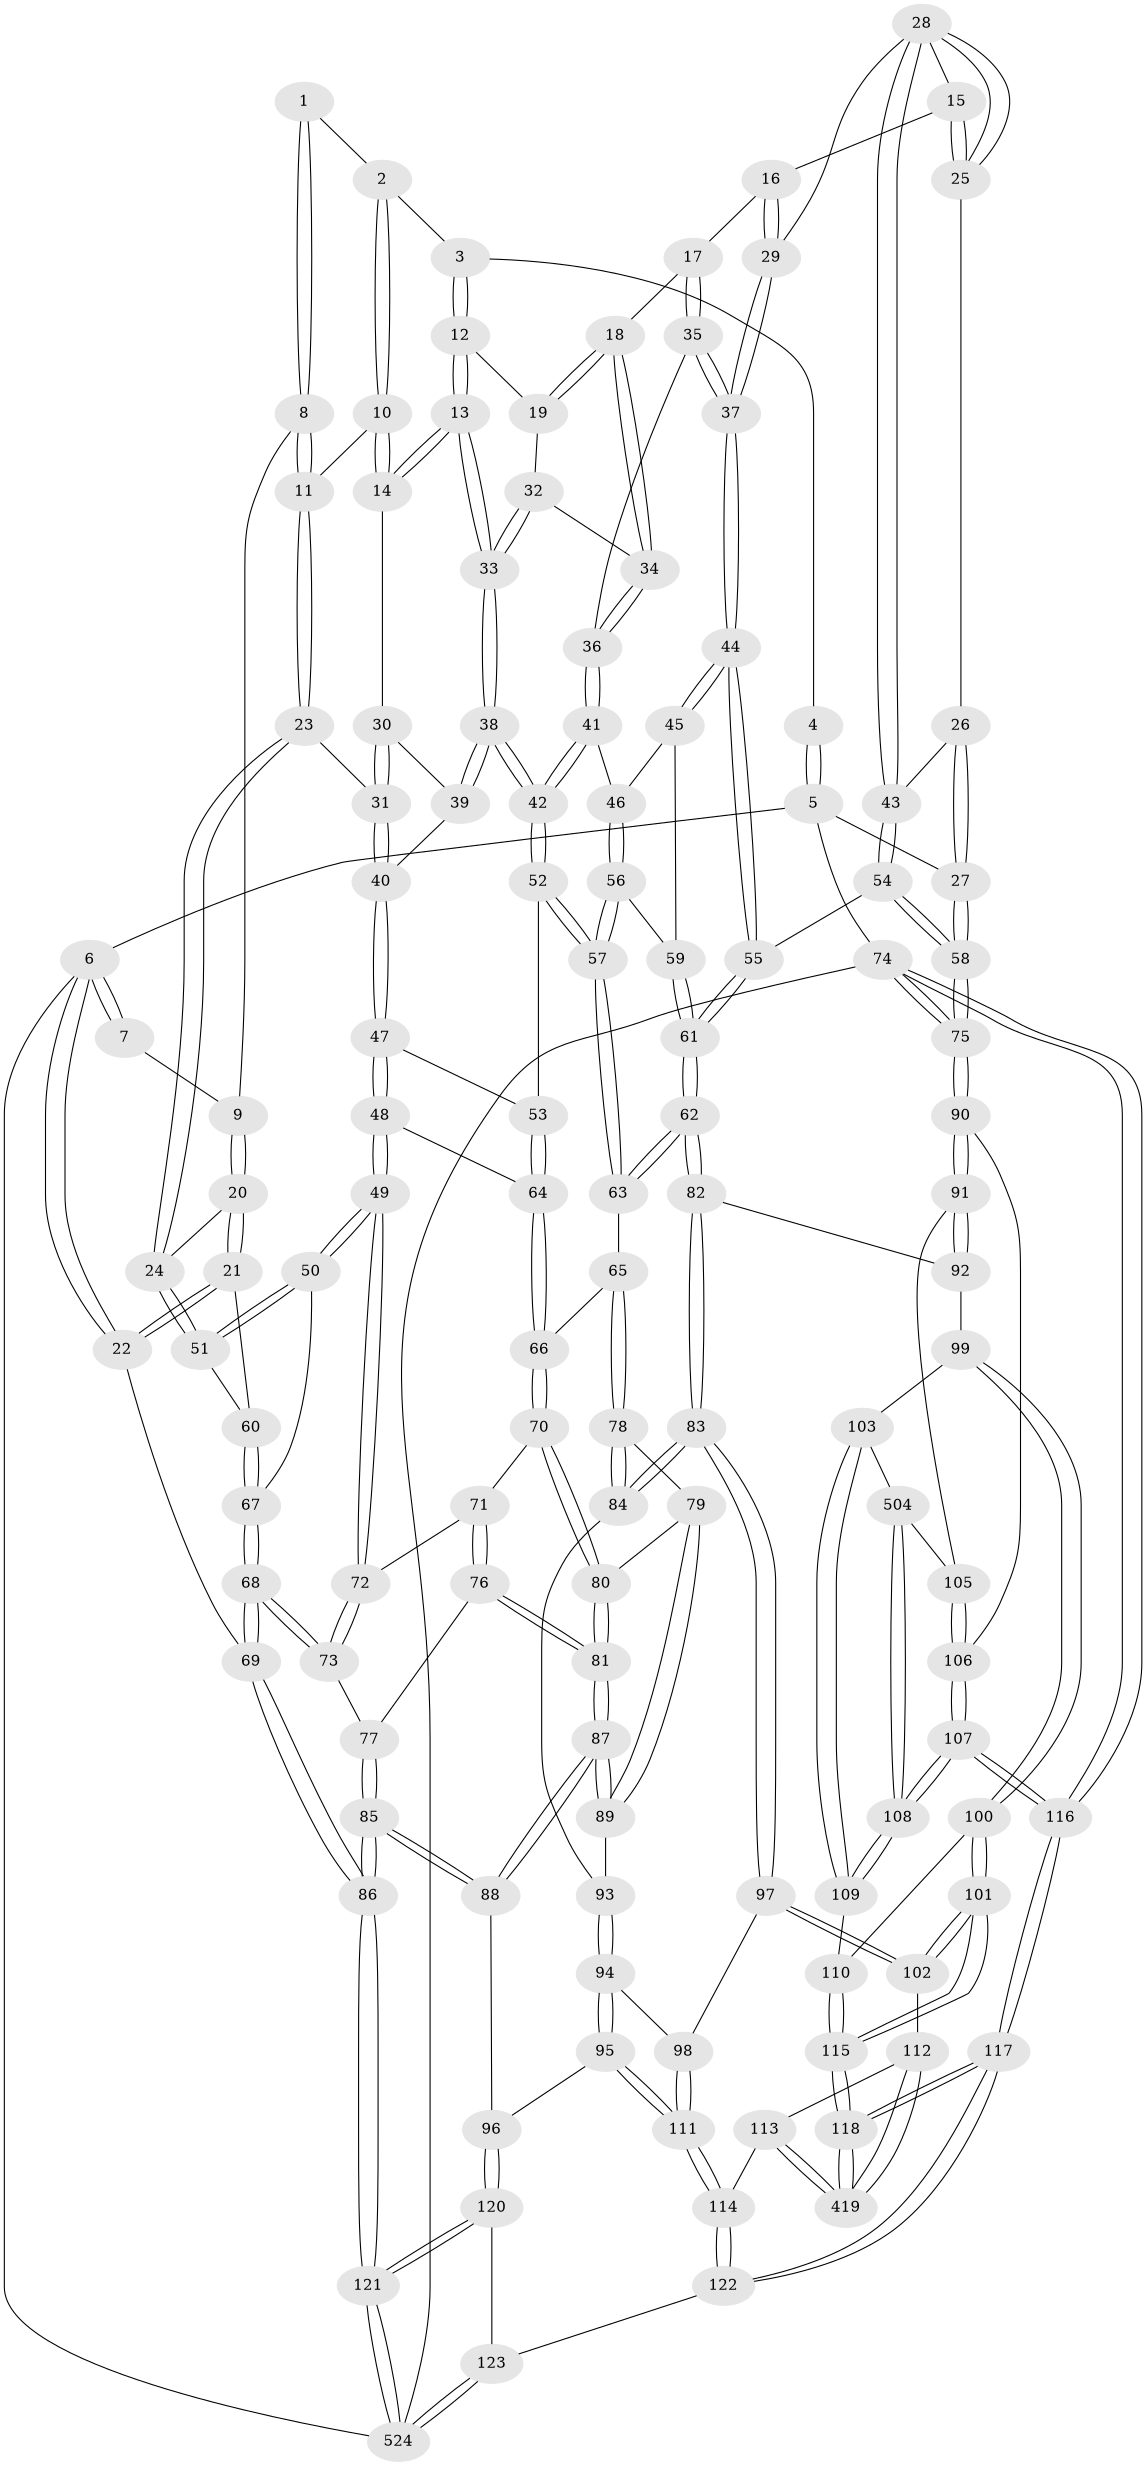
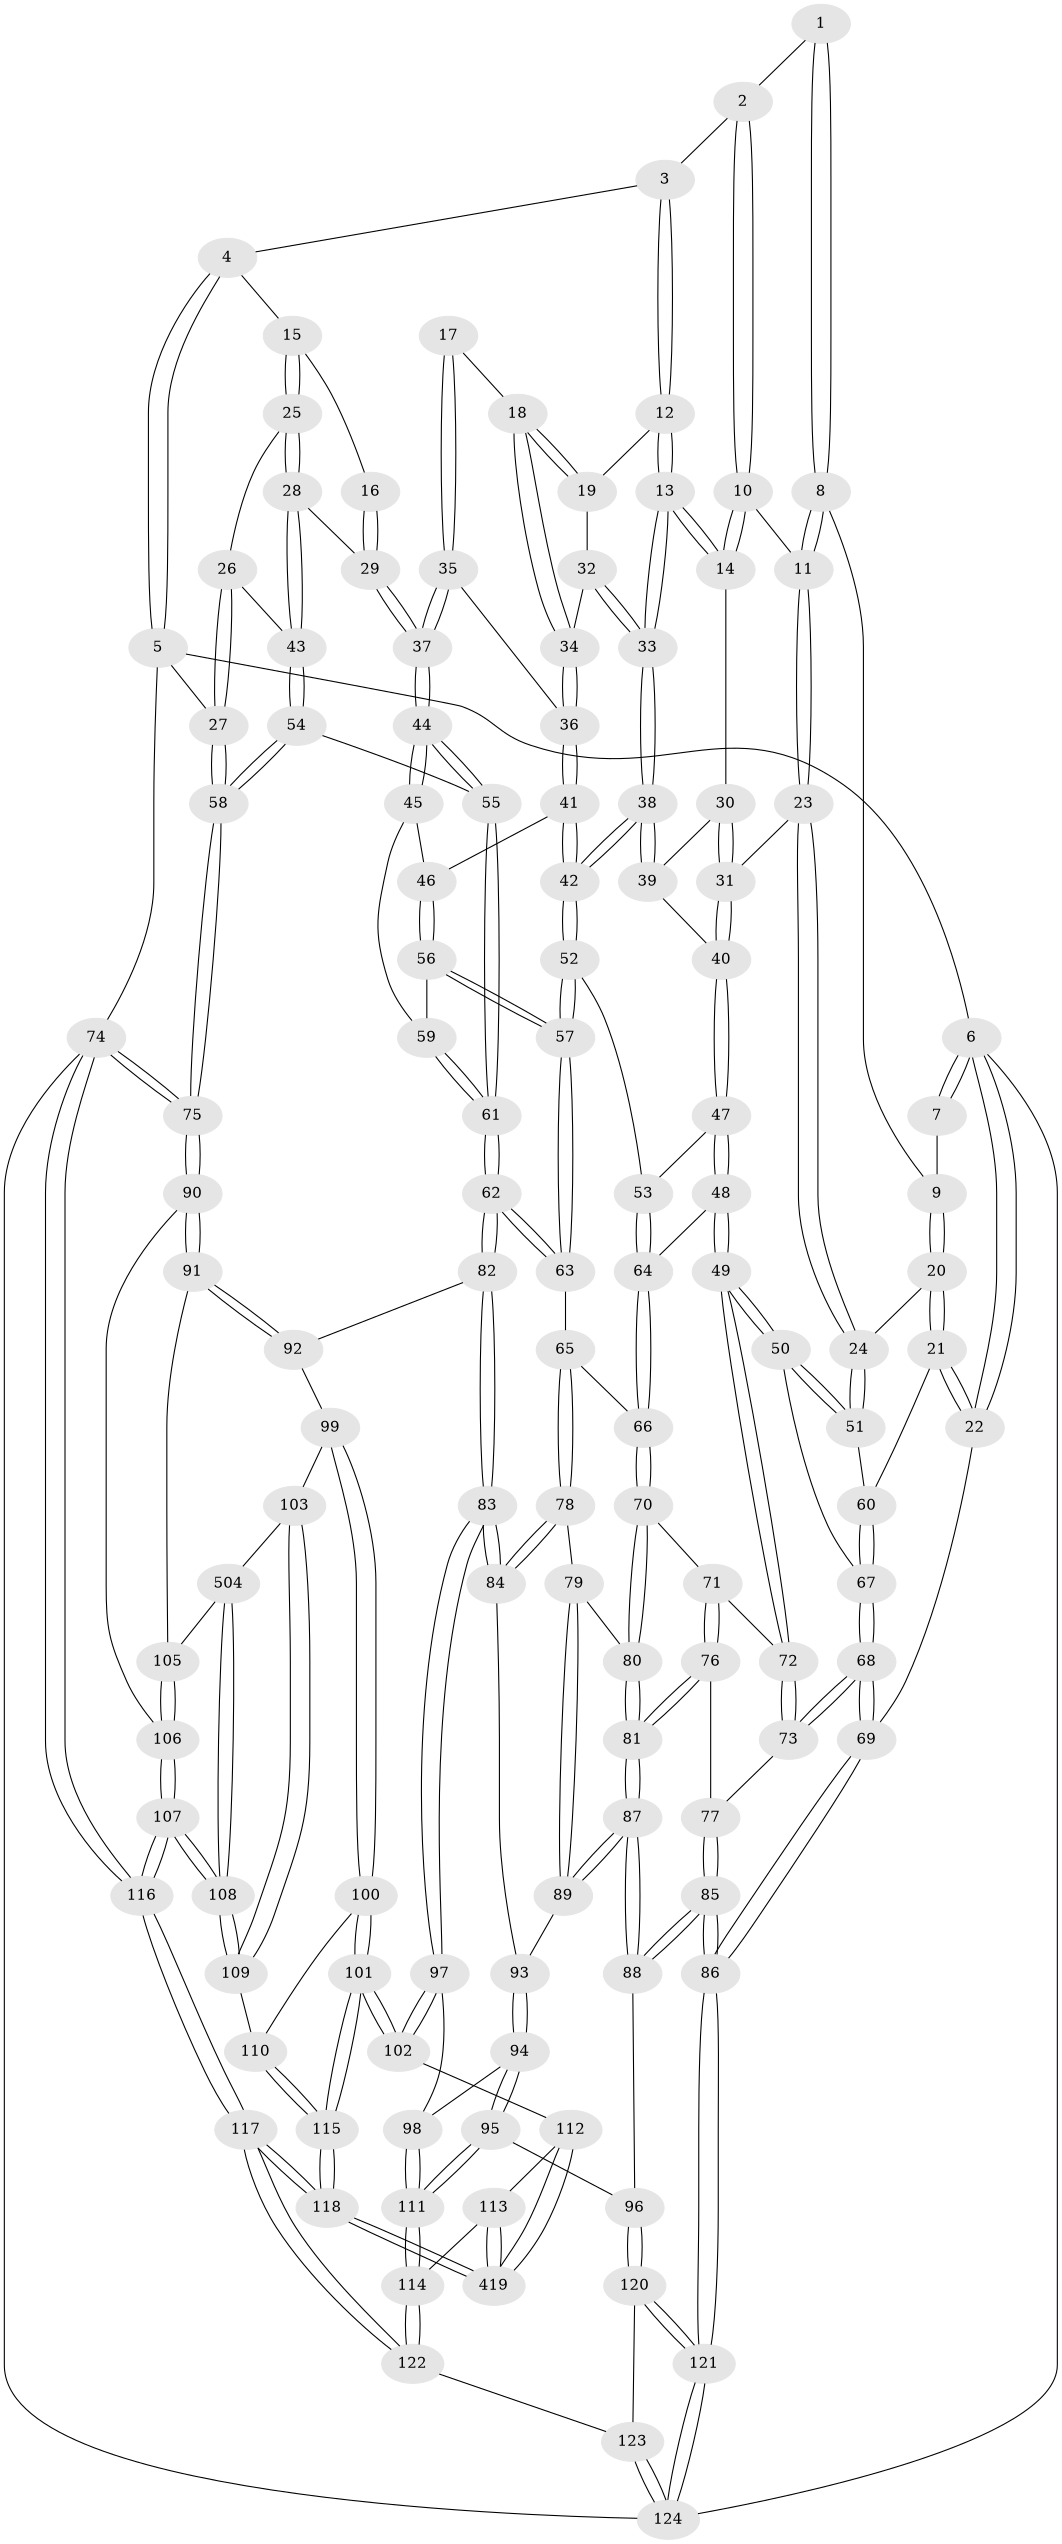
edge "28" -- "15": now "4" -- "15"
edge "16" -- "17": removed
node "524": label "524" -> "124"
